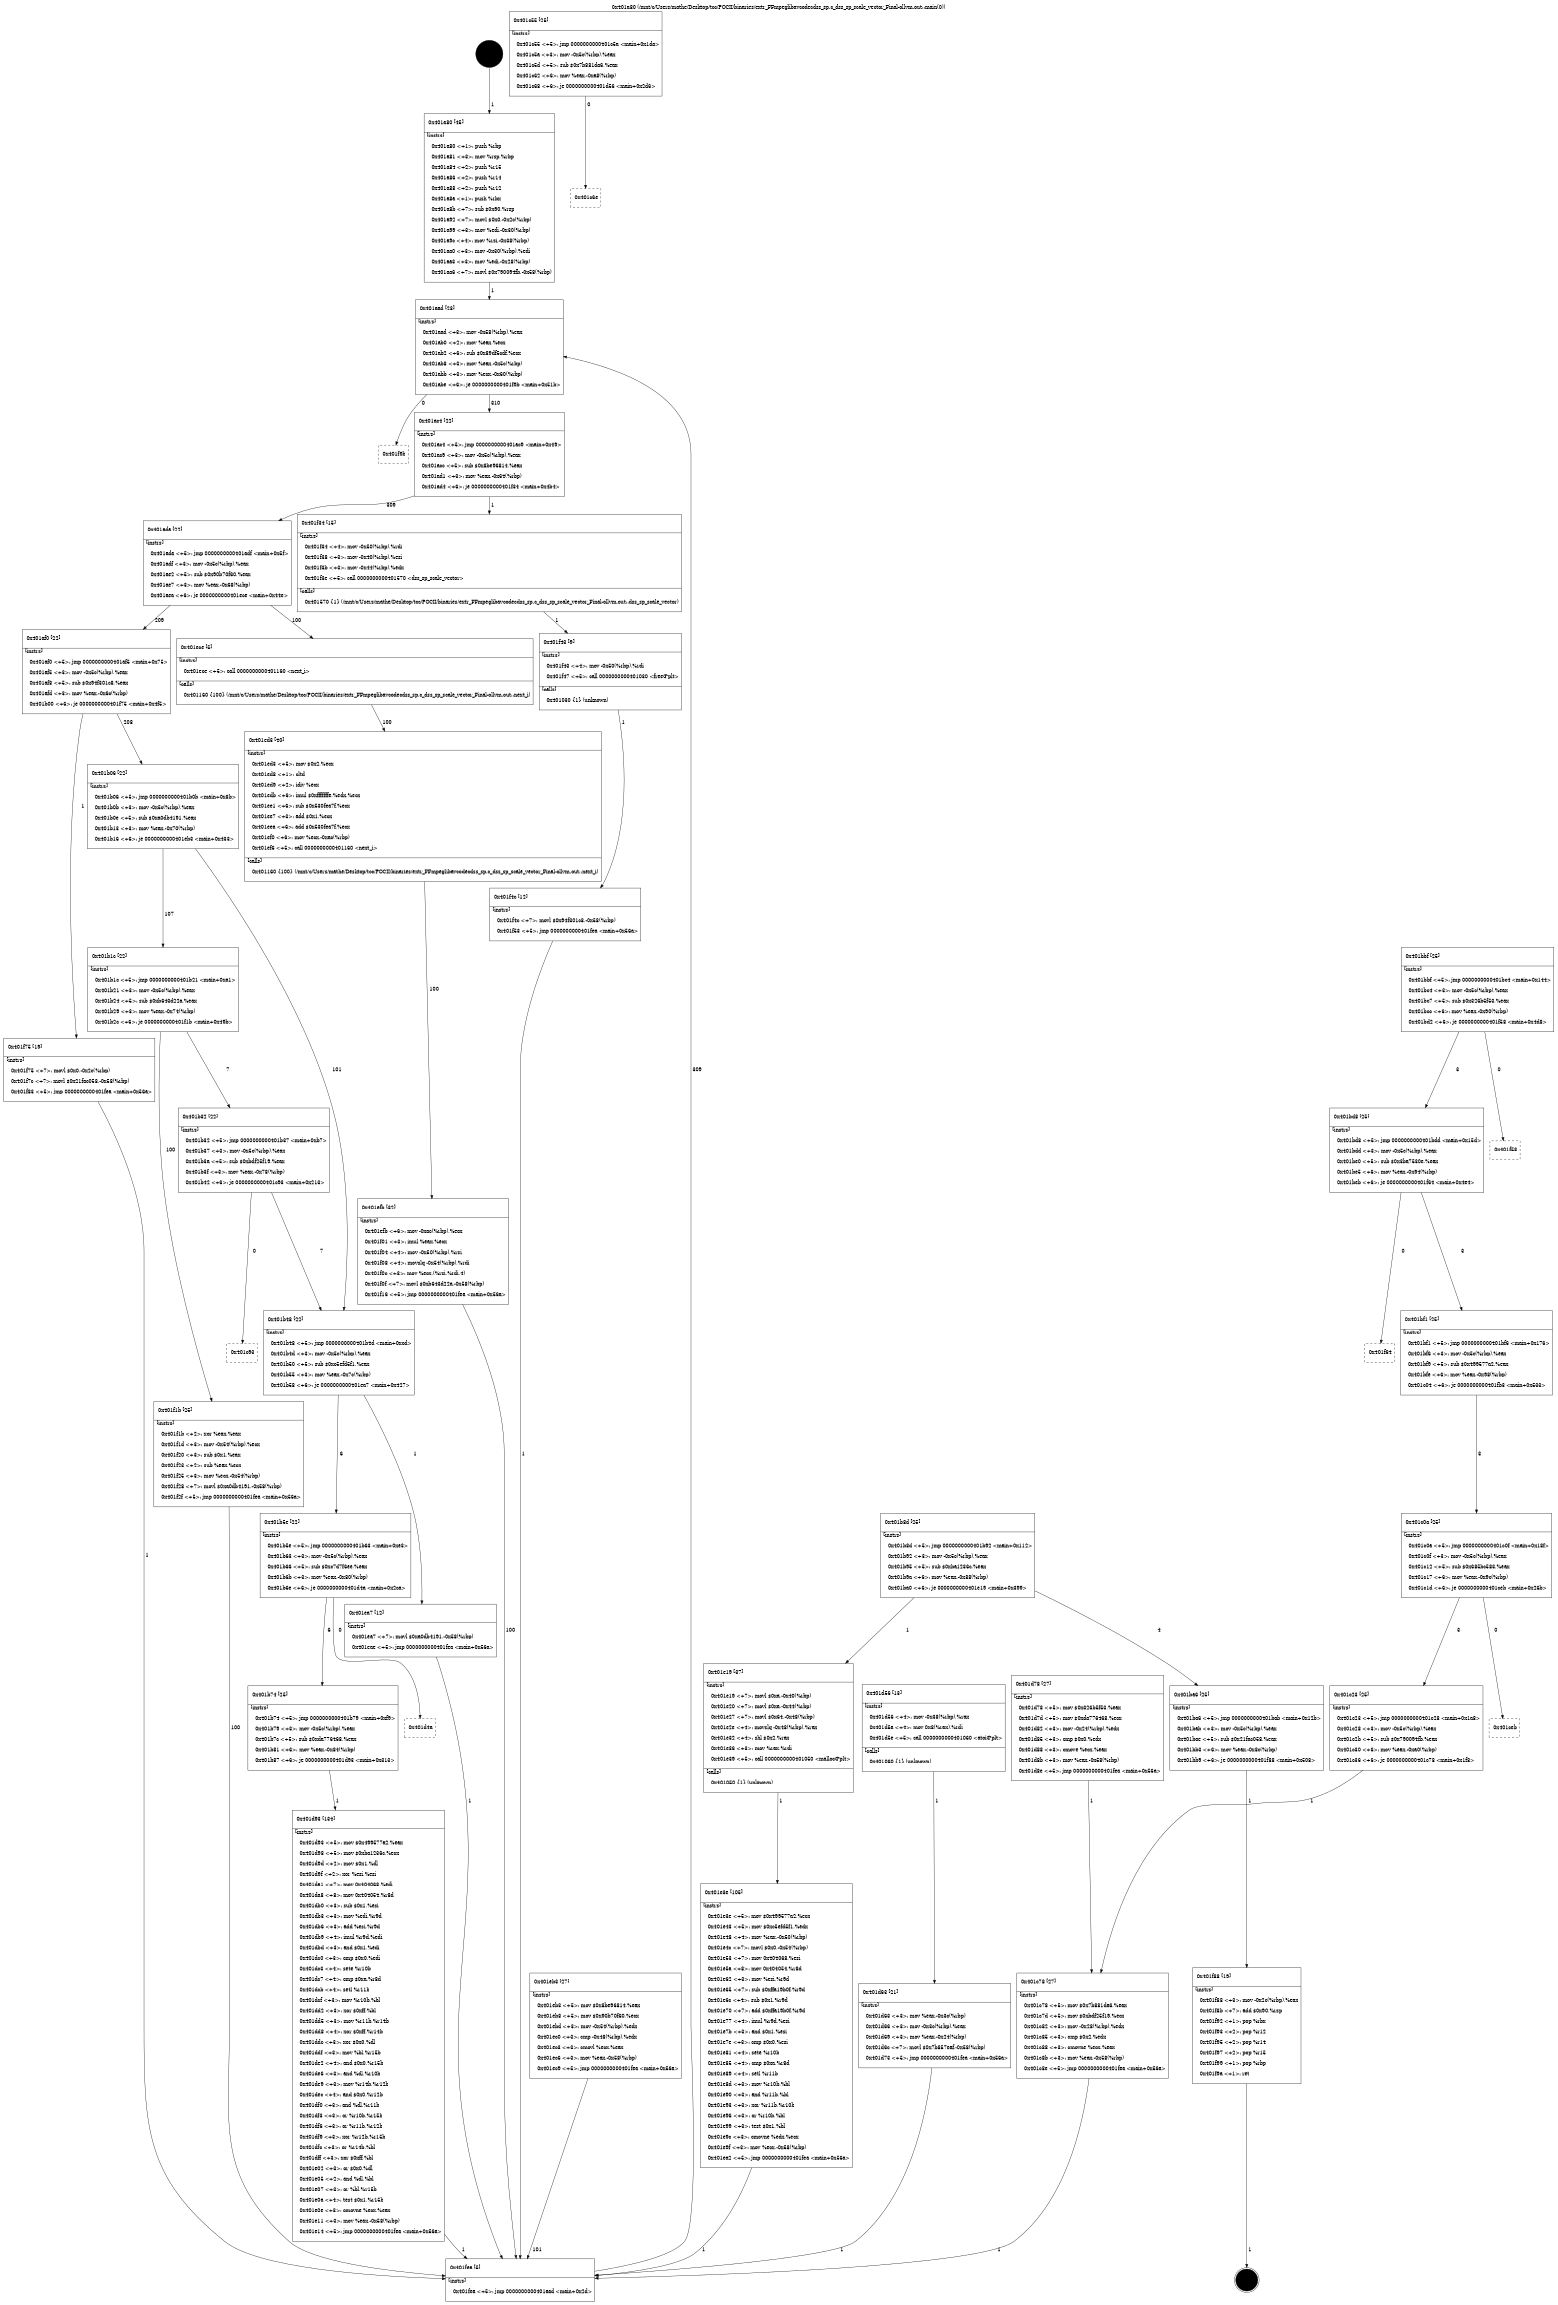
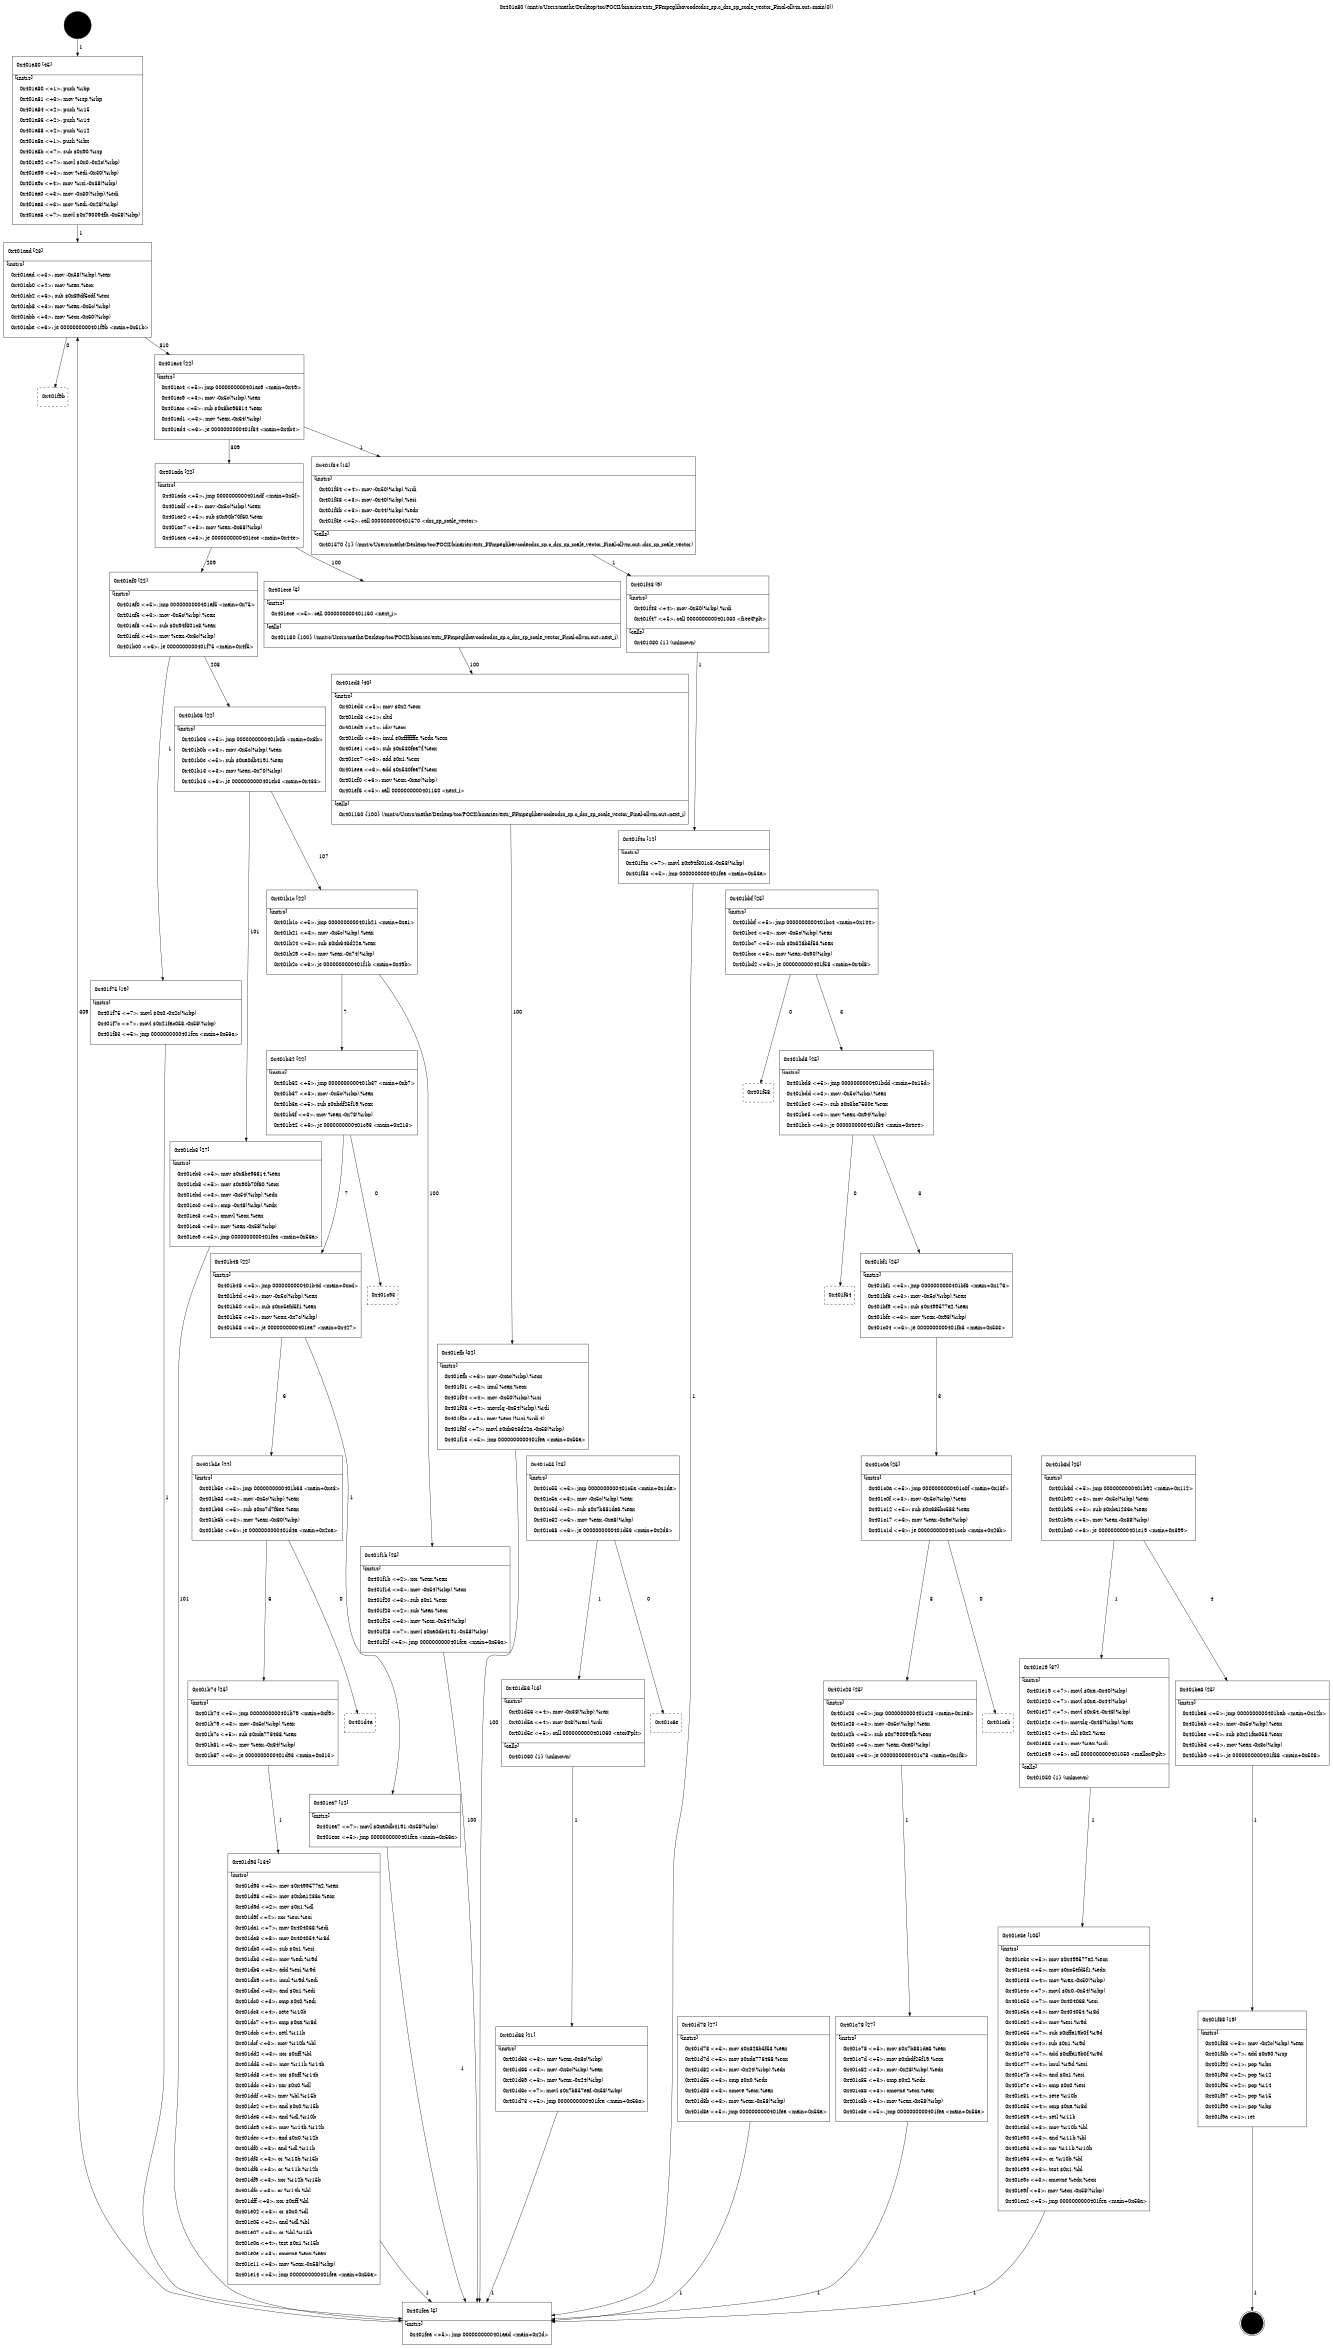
edge "0x401b06 [22]" -> "0x401b48 [22]": now "0x401b06 [22]" -> "0x401eb3 [27]"
edge "0x401c55 [25]" -> "0x401d56 [13]": added, label "1"
edge "0x401d78 [27]" -> "0x401c78 [27]": now "0x401d78 [27]" -> "0x401fea [5]"
